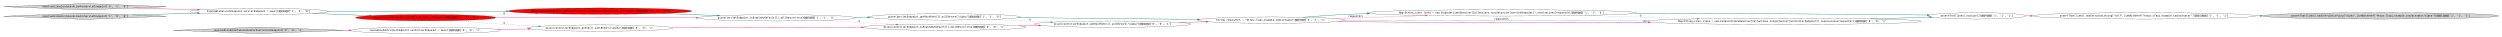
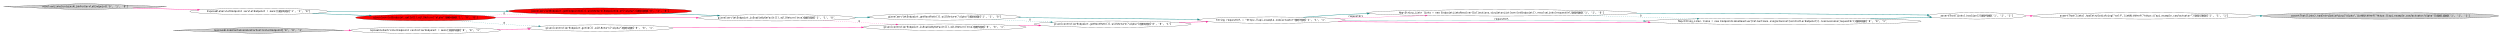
node "resolvedLinksContainsALinkForServletEndpoint['1', '0', '0']": removed
